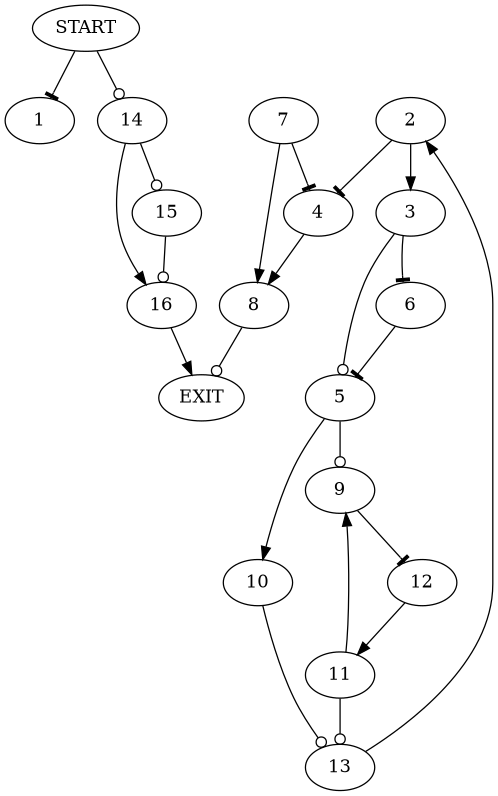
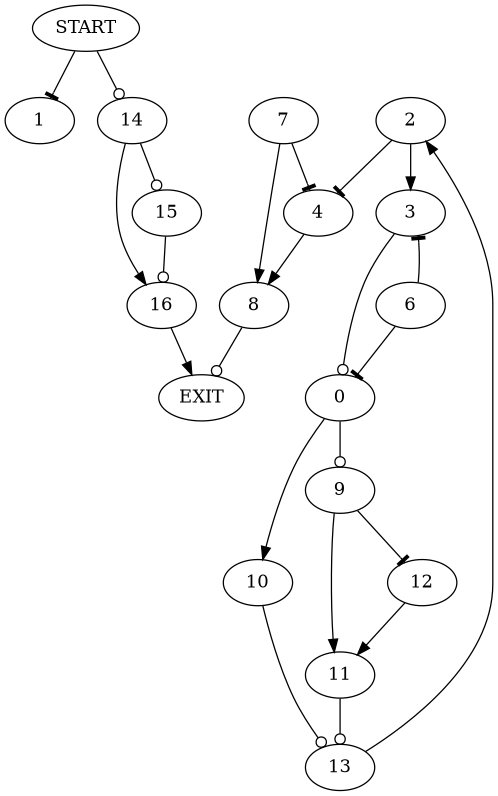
edge "3" -> "6": reversed
node "5": label "5" -> "0"
edge "11" -> "9": reversed
